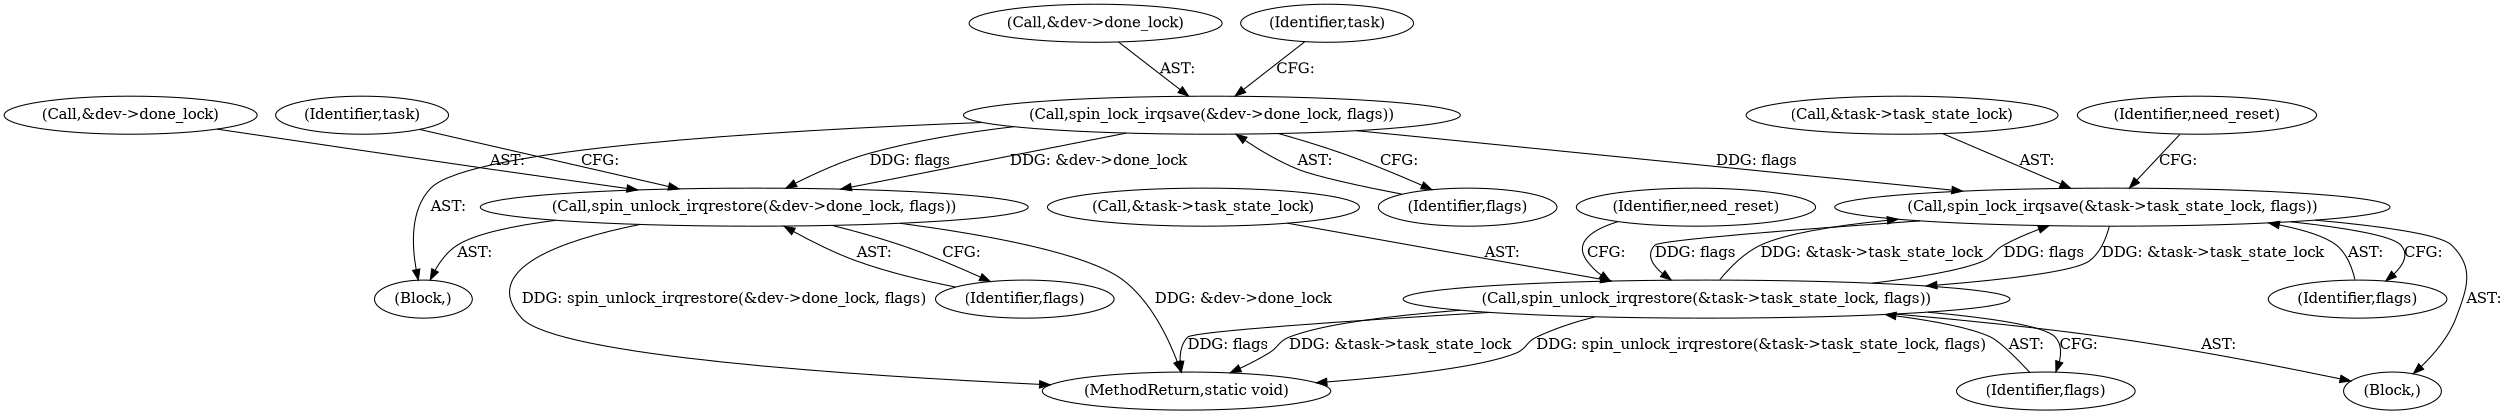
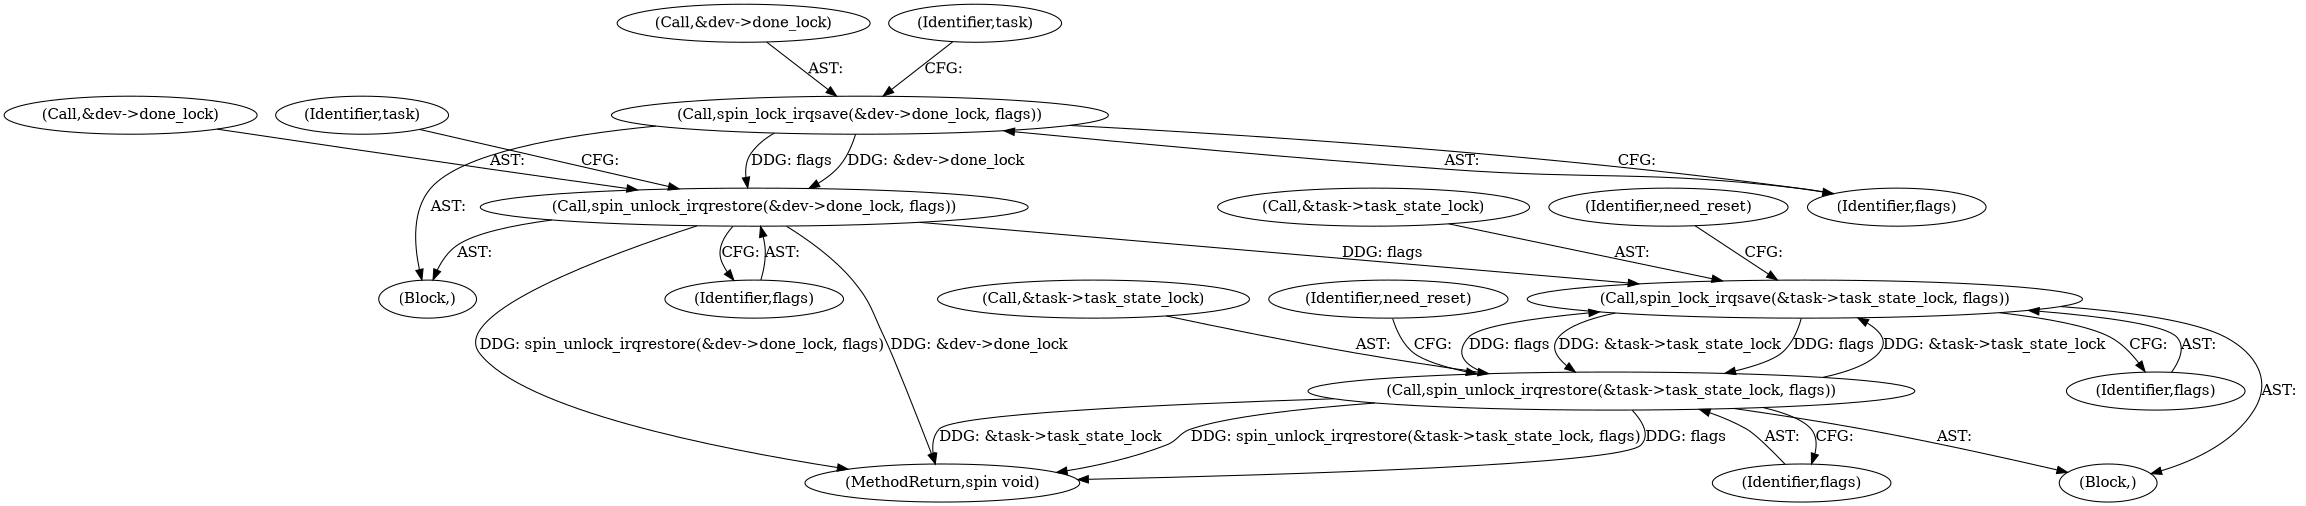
edge "(Call,spin_lock_irqsave(&dev->done_lock, flags))" -> "(Call,spin_lock_irqsave(&task->task_state_lock, flags))": now "(Call,spin_unlock_irqrestore(&dev->done_lock, flags))" -> "(Call,spin_lock_irqsave(&task->task_state_lock, flags))"
node "(MethodReturn,static void)": label "(MethodReturn,static void)" -> "(MethodReturn,spin void)"
